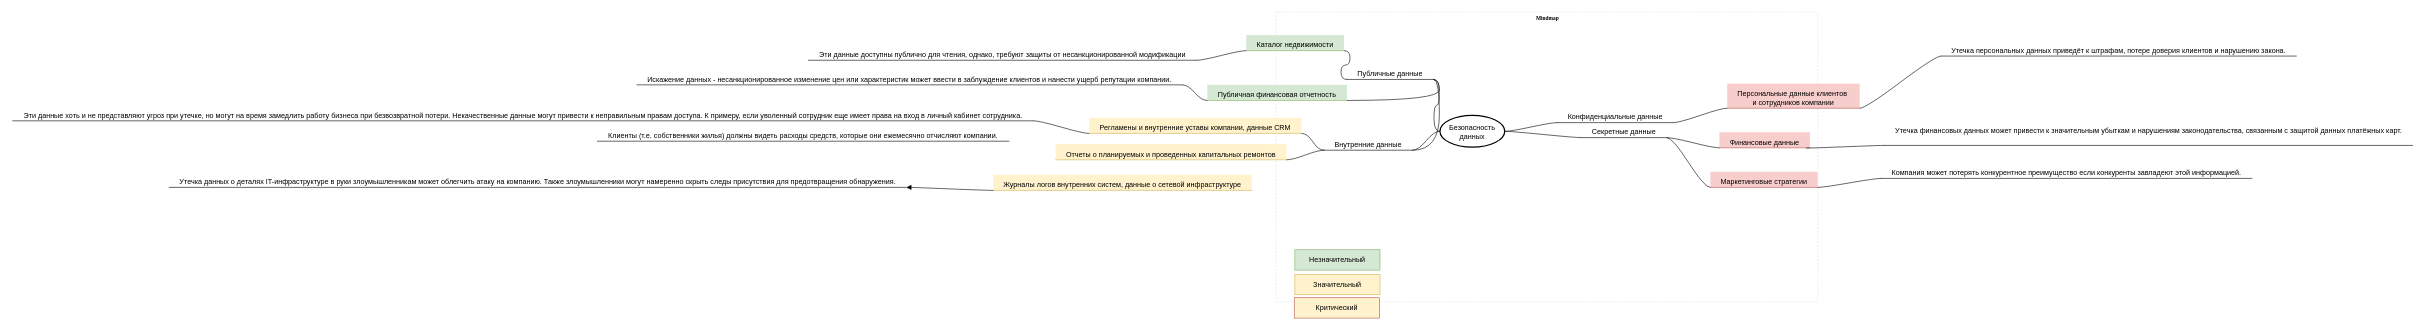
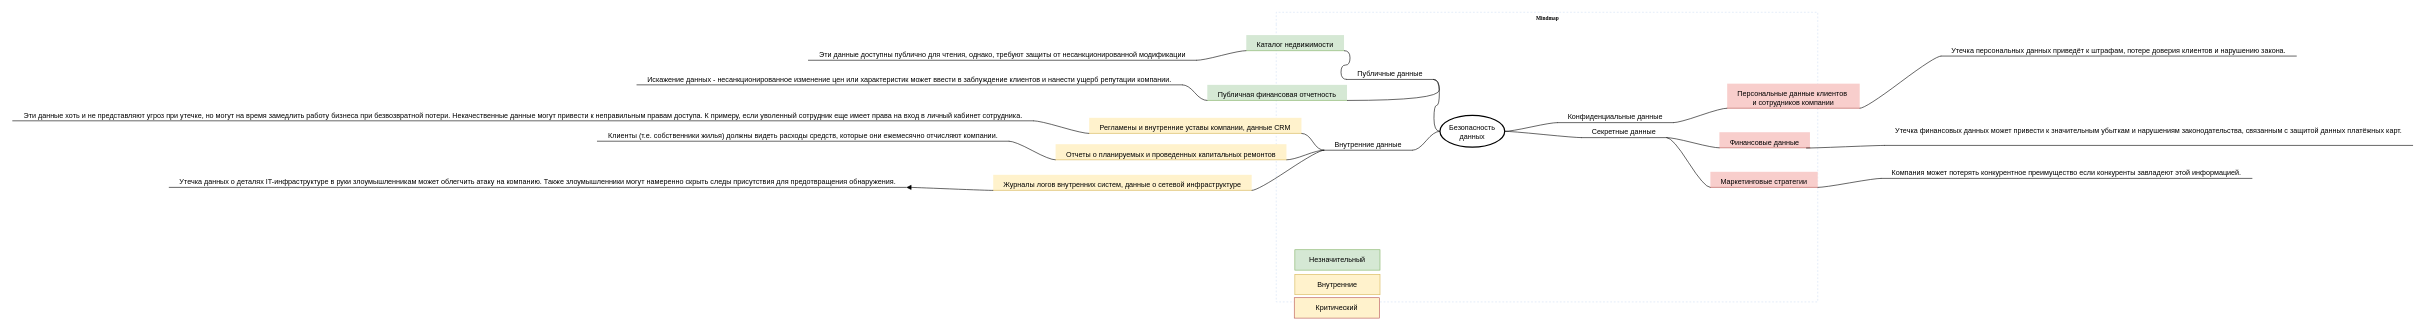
edge "Публичные данные" -- "Внутренние данные": now "Журналы логов внутренних систем, данные о сетевой инфраструктуре" -- "Внутренние данные"
edge "Клиенты (т.е. собственники жилья) должны видеть расходы средств, которые они ежемесячно отчисляют компании." -- "Отчеты о планируемых и проведенных капитальных ремонтов": added
node "Значительный": label "Значительный" -> "Внутренние"
